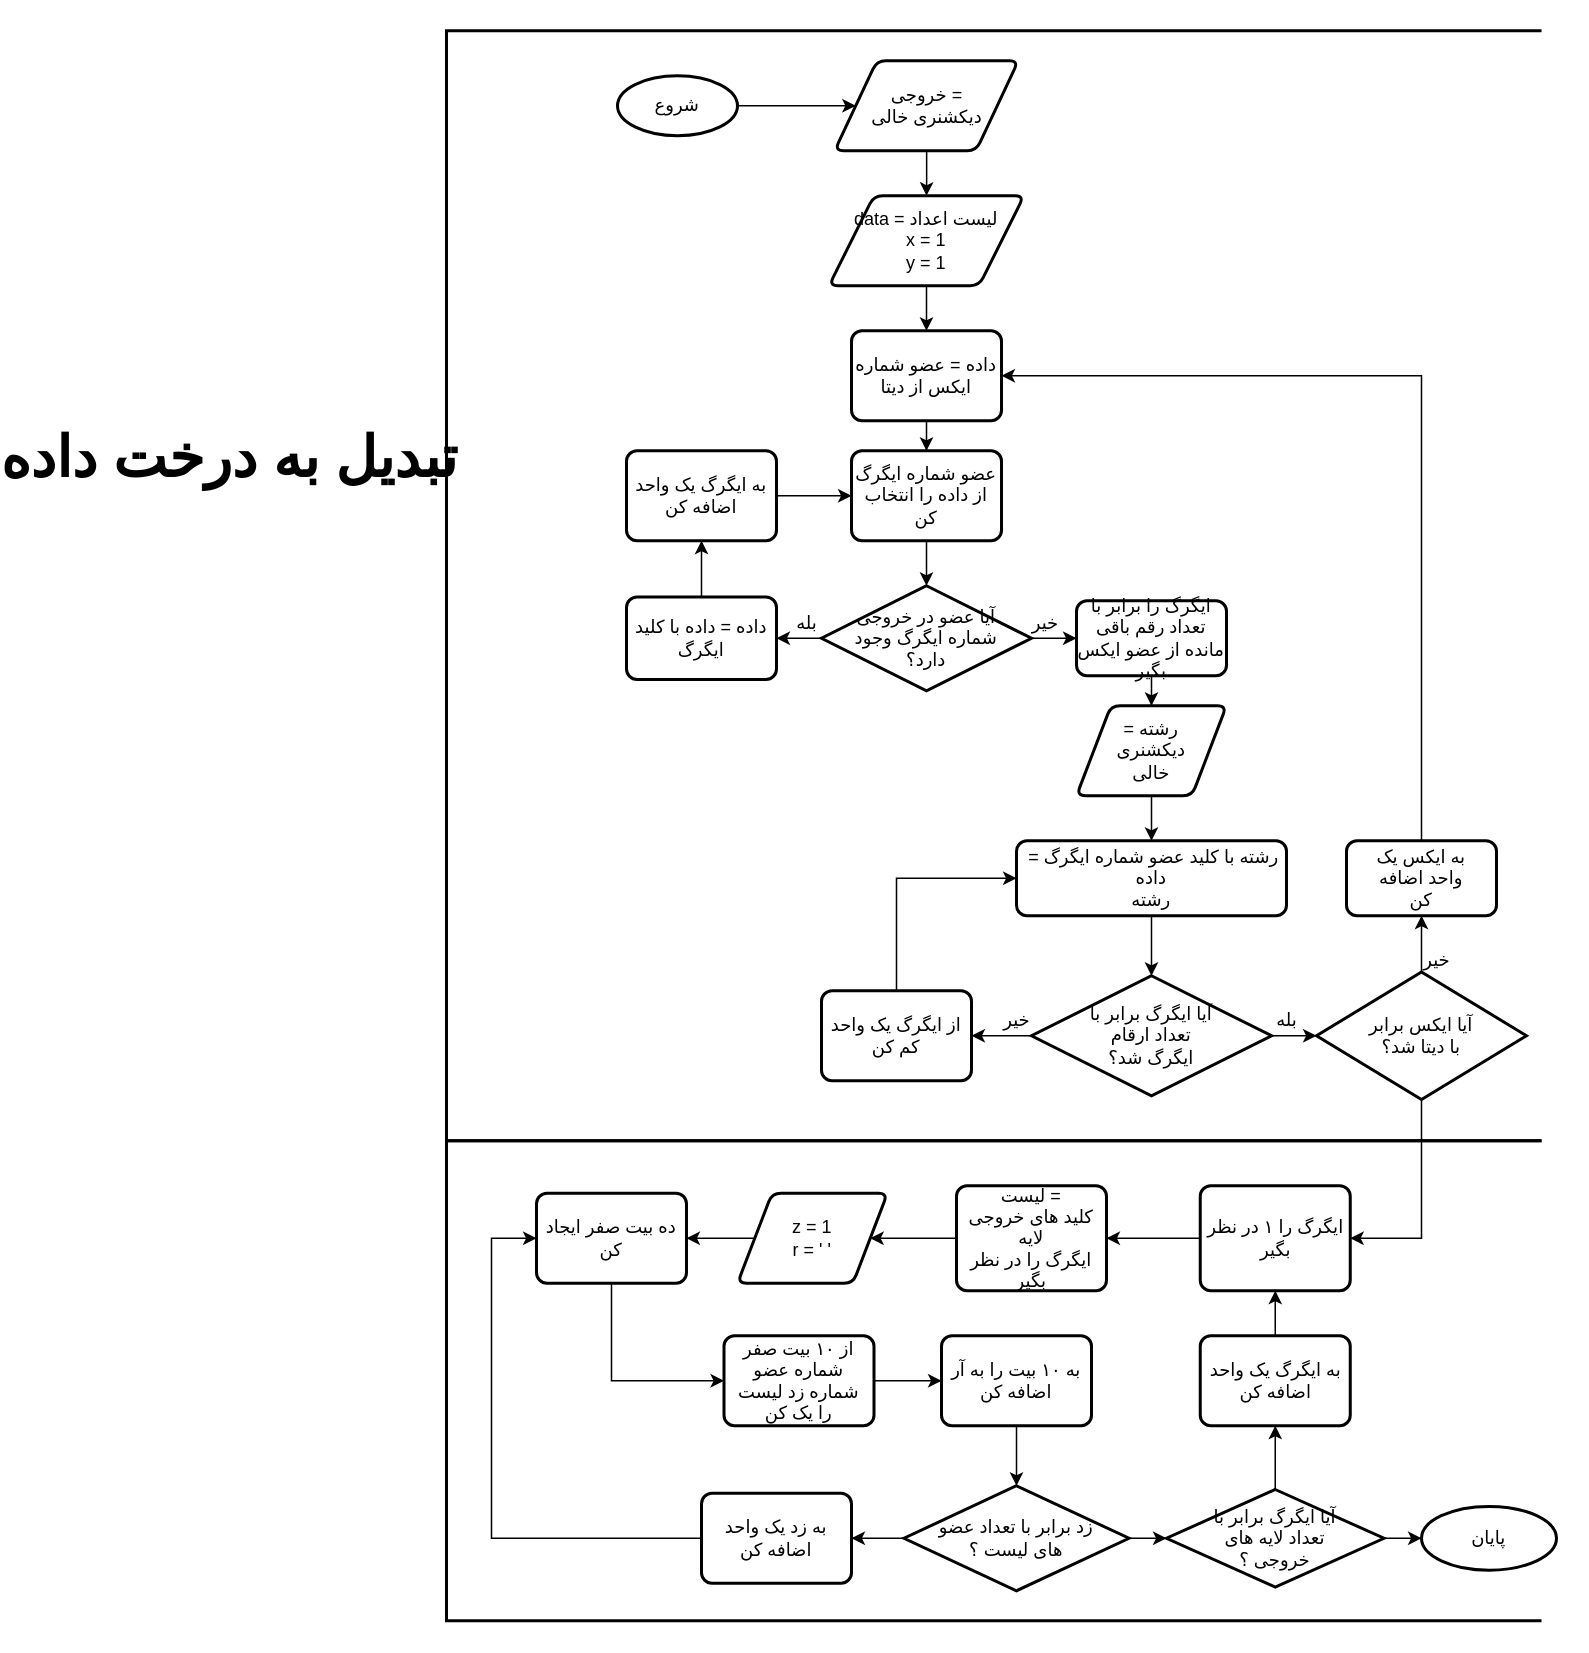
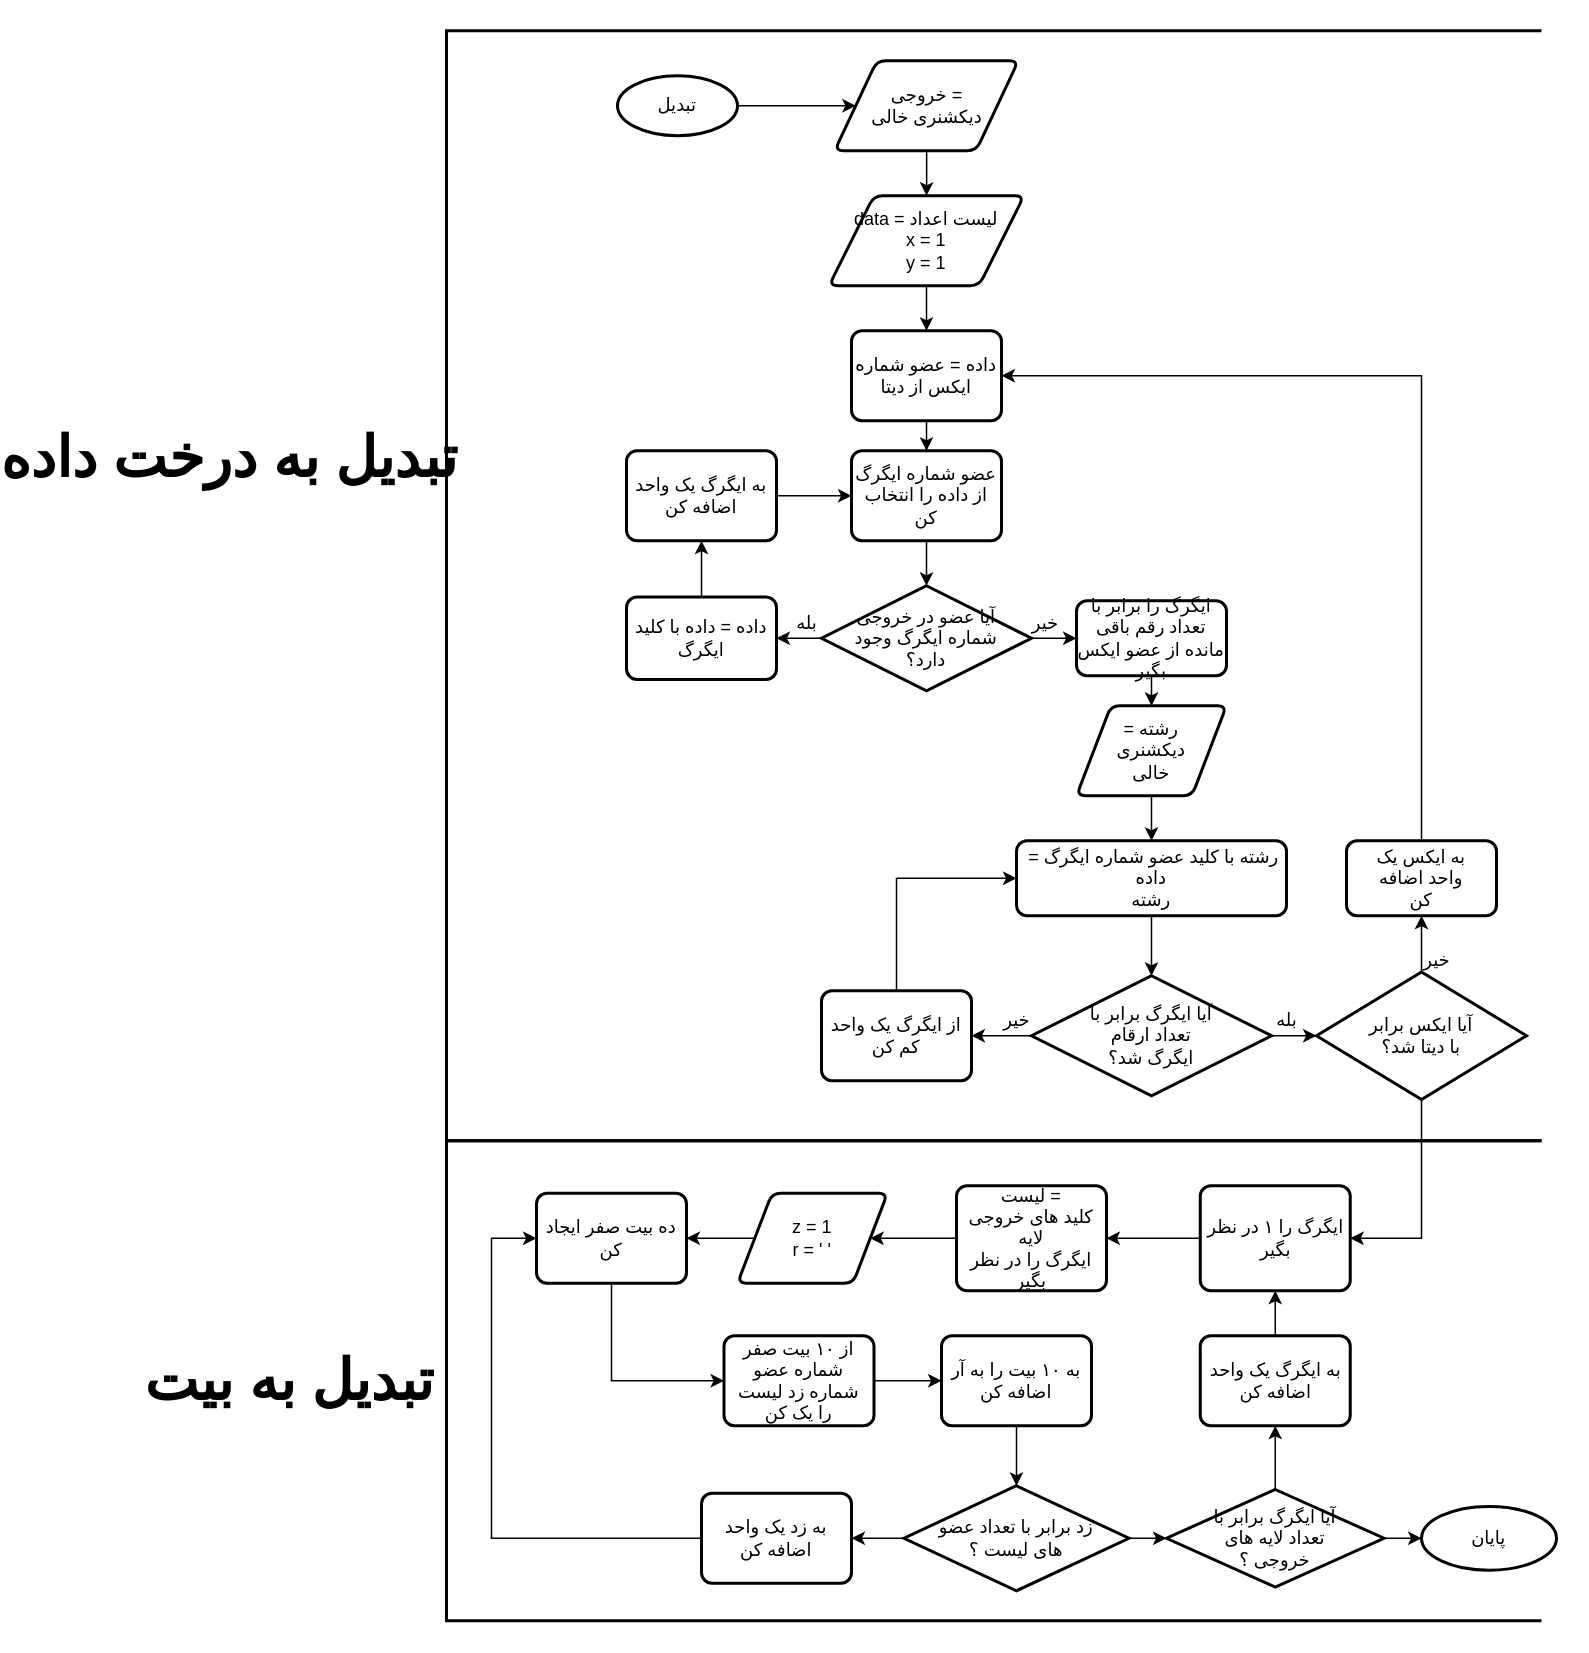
node "شروع": label "شروع" -> "تبدیل"
node "تبدیل به بیت": added
